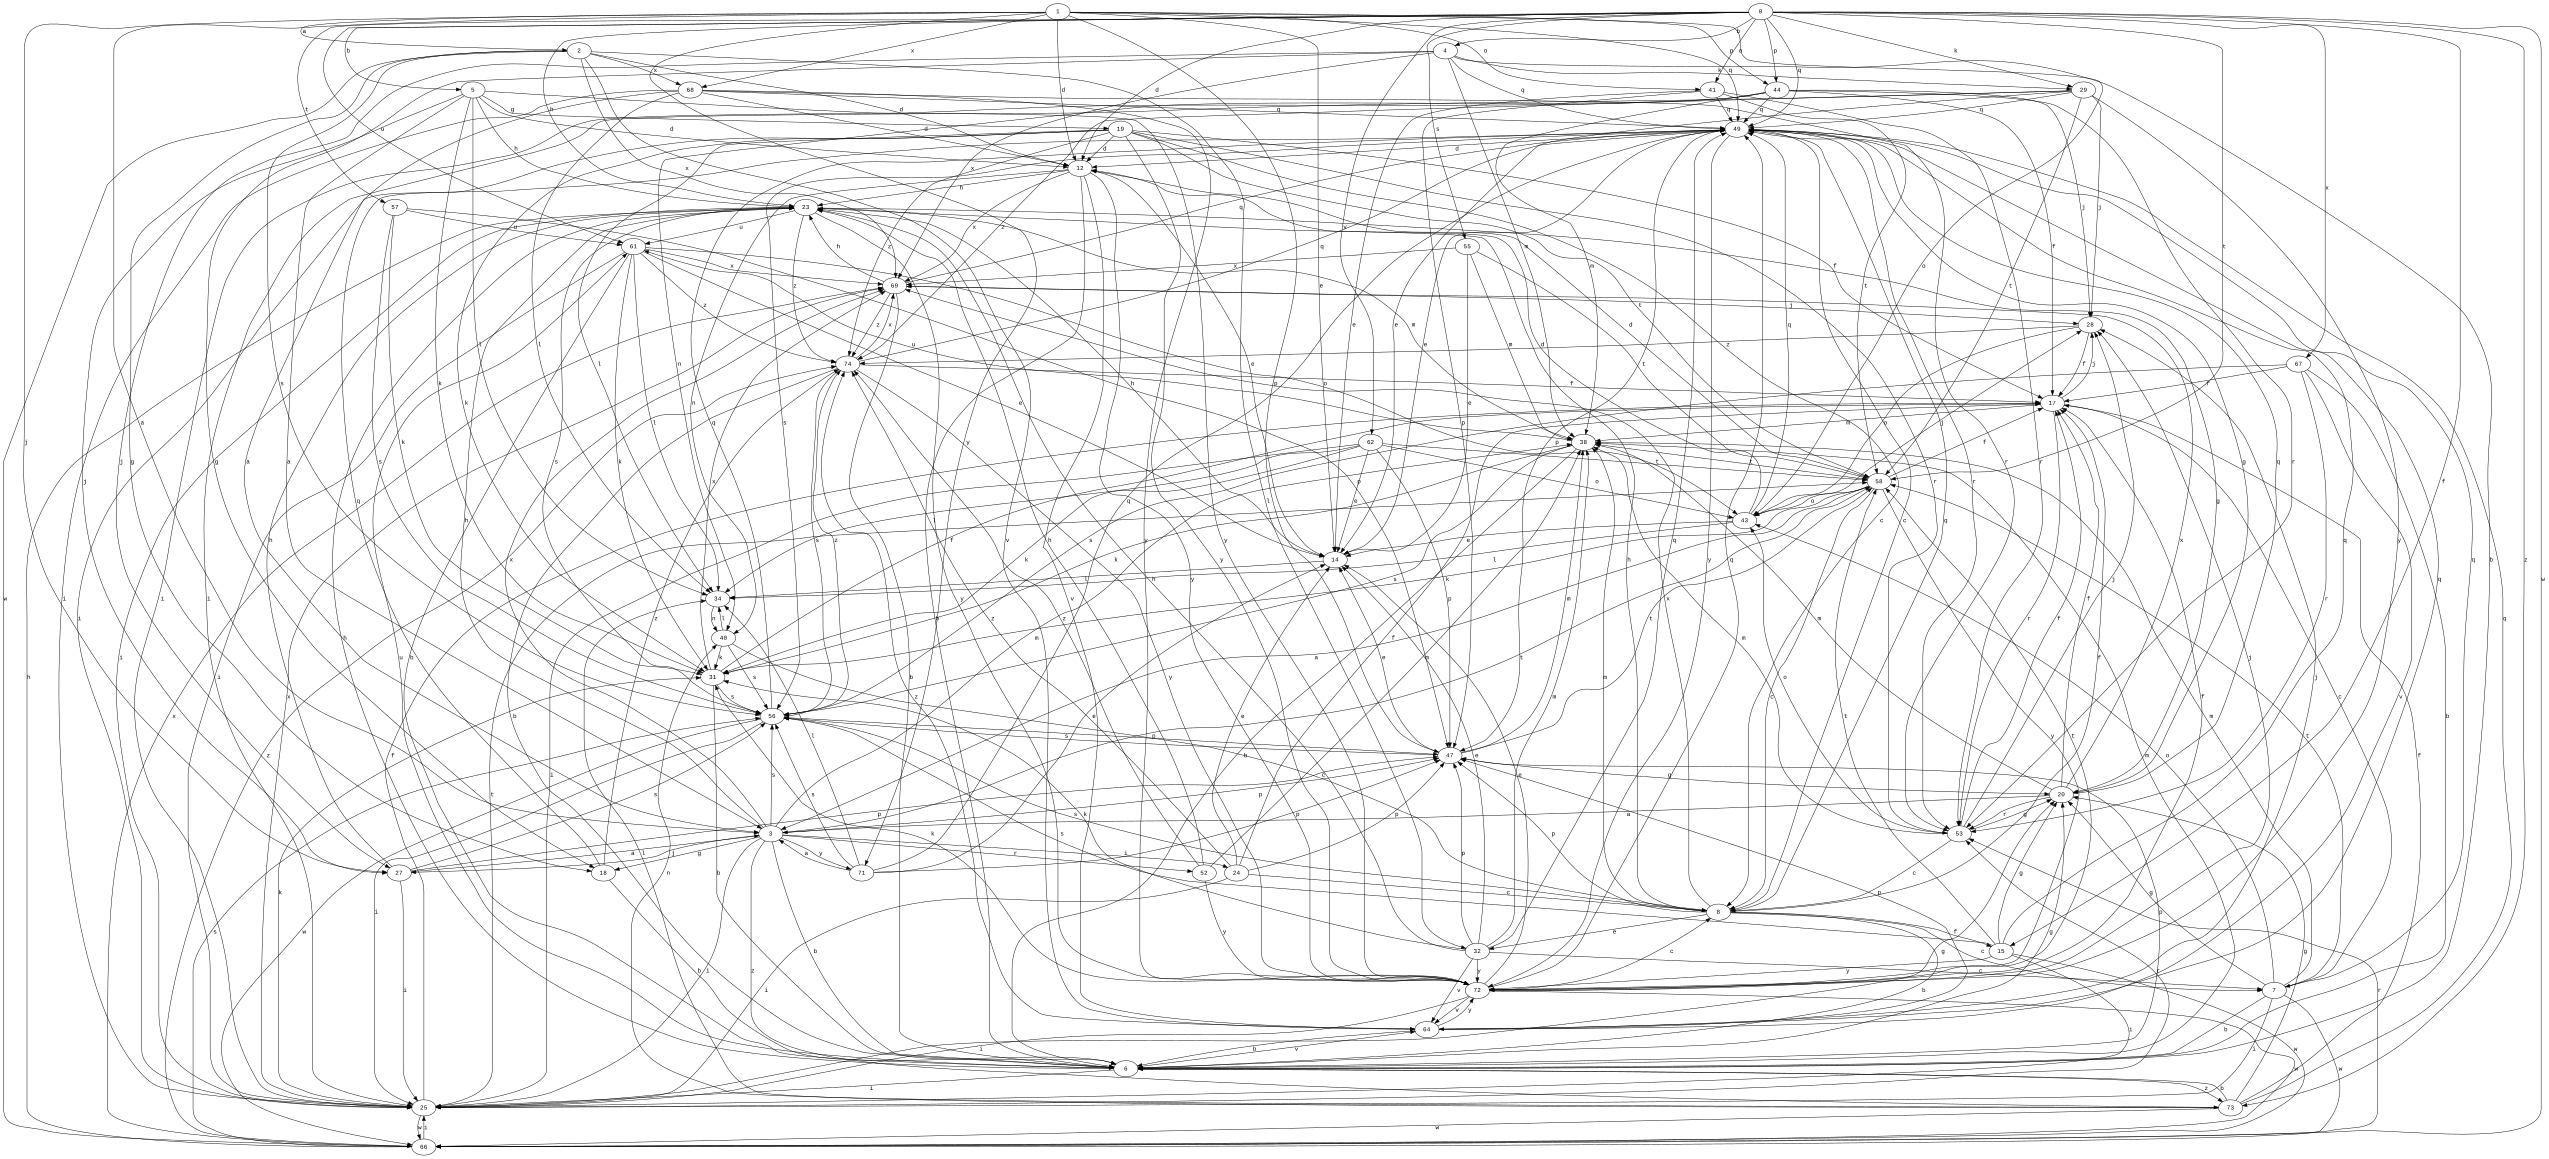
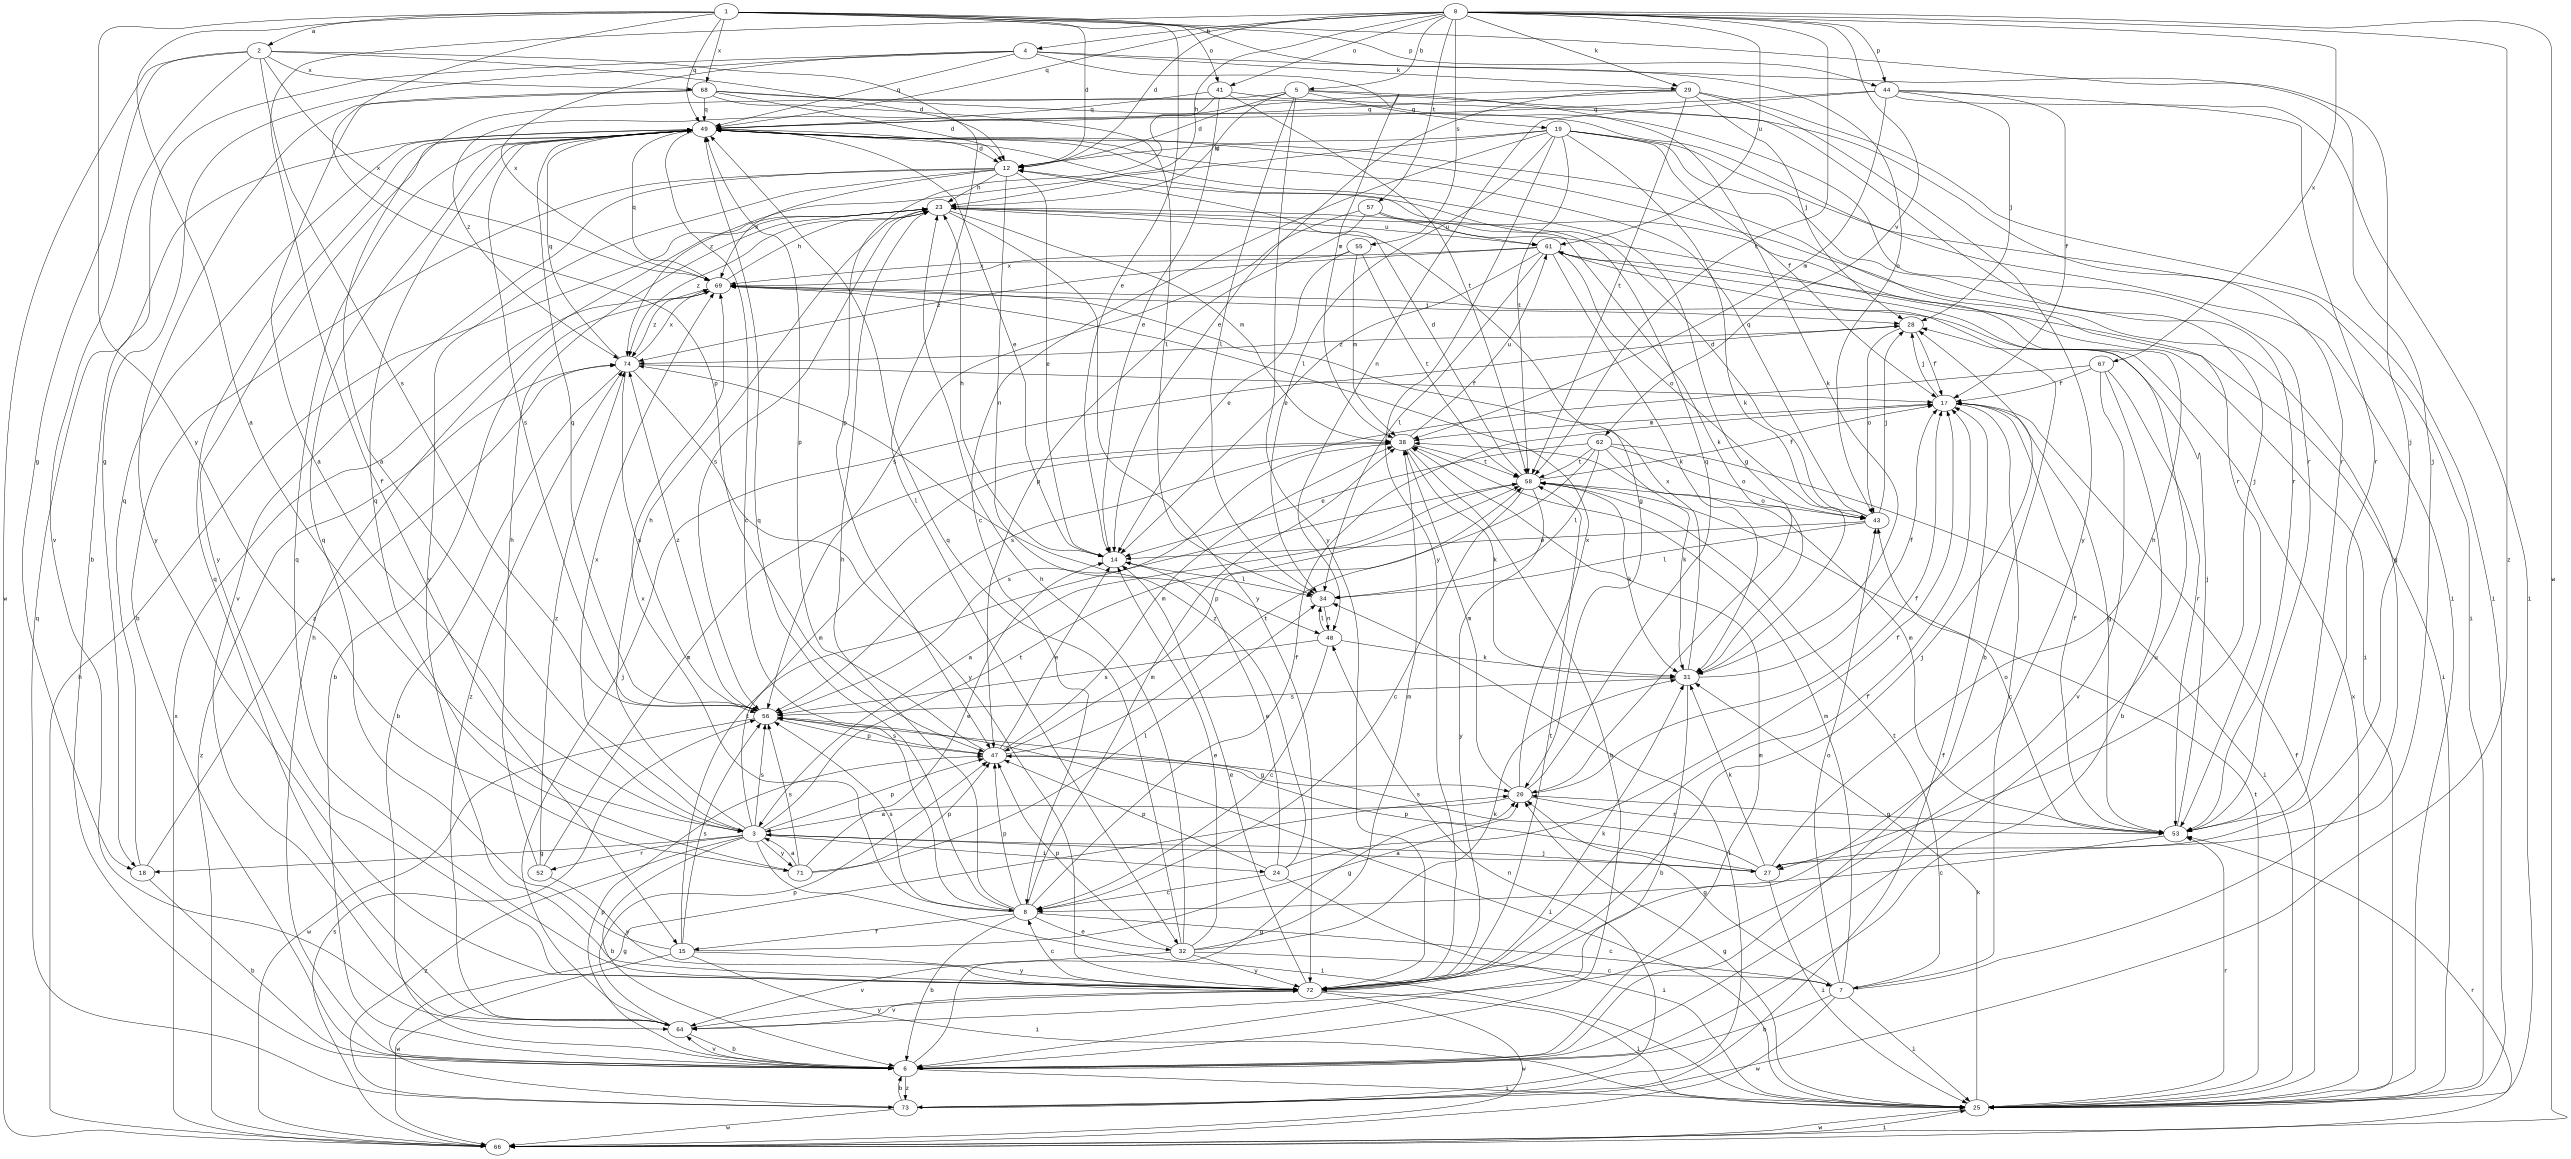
edge "49" -> "47": reversed
edge "17" -> "53": label "r" -> "g"
edge "27" -> "31": added, label "k"
